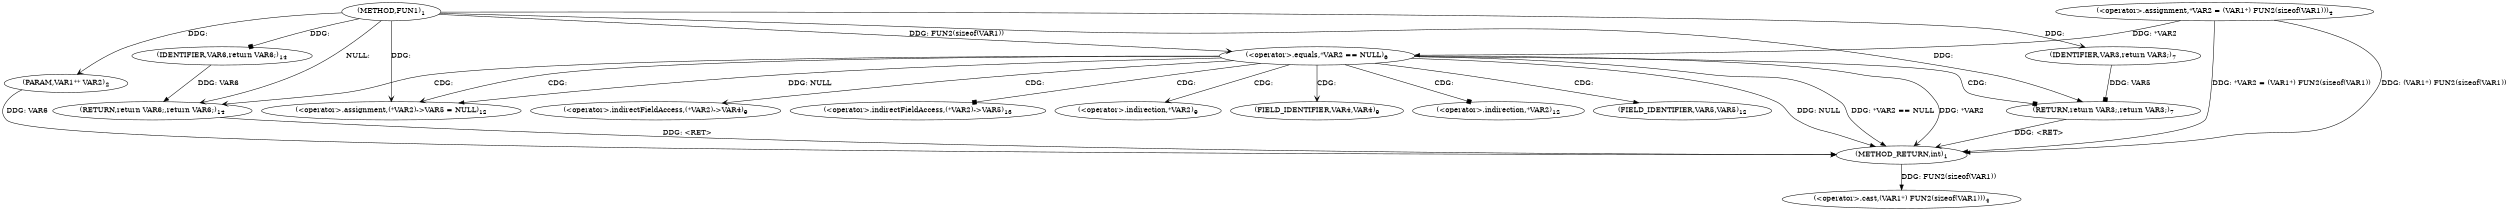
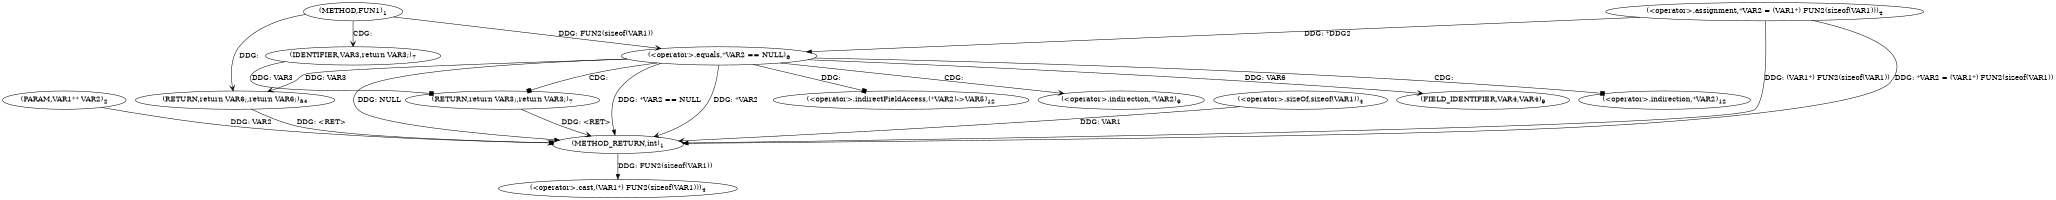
edge "(METHOD,FUN1)" -> "(PARAM,VAR1** VAR2)": removed, label "DDG:"
edge "(METHOD,FUN1)" -> "(RETURN,return VAR3;,return VAR3;)": removed, label "DDG:"
edge "(METHOD,FUN1)" -> "(IDENTIFIER,VAR3,return VAR3;)": label "DDG: " -> "CDG: "
edge "(<operator>.assignment,*VAR2 = (VAR1*) FUN2(sizeof(VAR1)))" -> "(<operator>.equals,*VAR2 == NULL)": label "DDG: *VAR2" -> "DDG: *DDG2"
node "(IDENTIFIER,VAR6,return VAR6;)": removed
edge "(METHOD,FUN1)" -> "(RETURN,return VAR6;,return VAR6;)": label "NULL: " -> "DDG: "
edge "(<operator>.equals,*VAR2 == NULL)" -> "(RETURN,return VAR6;,return VAR6;)": label "CDG: " -> "DDG: VAR3"
edge "(<operator>.equals,*VAR2 == NULL)" -> "(<operator>.indirectFieldAccess,(*VAR2)->VAR5)": label "CDG: " -> "DDG: "
edge "(<operator>.equals,*VAR2 == NULL)" -> "(FIELD_IDENTIFIER,VAR4,VAR4)": label "CDG: " -> "DDG: VAR6"
edge "(IDENTIFIER,VAR3,return VAR3;)" -> "(RETURN,return VAR3;,return VAR3;)": label "DDG: VAR5" -> "DDG: VAR3"
node "(<operator>.sizeOf,sizeof(VAR1))": added
node "(RETURN,return VAR6;,return VAR6;)": text "14" -> "54"
node "(<operator>.indirectFieldAccess,(*VAR2)->VAR5)": text "13" -> "12"
edge "(PARAM,VAR1** VAR2)" -> "(METHOD_RETURN,int)": label "DDG: VAR6" -> "DDG: VAR2"
node "(<operator>.assignment,(*VAR2)->VAR5 = NULL)": removed
node "(<operator>.indirectFieldAccess,(*VAR2)->VAR4)": removed
node "(FIELD_IDENTIFIER,VAR5,VAR5)": removed
edge "(RETURN,return VAR6;,return VAR6;)" -> "(METHOD_RETURN,int)": arrowhead normal -> box
